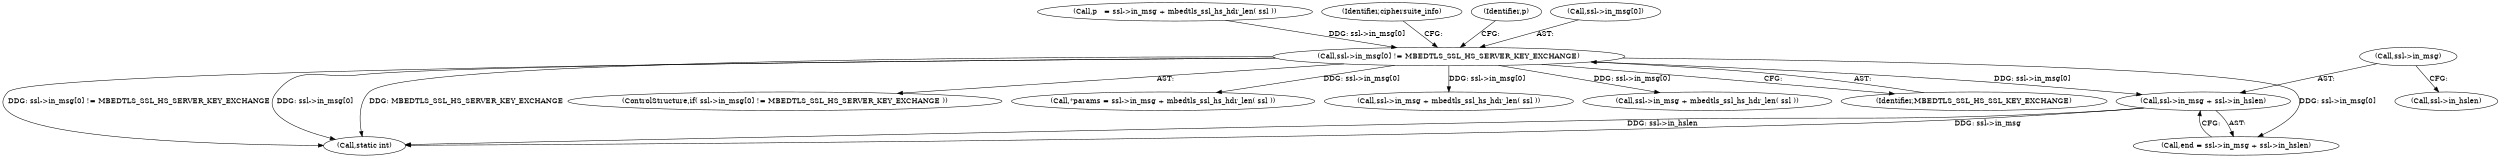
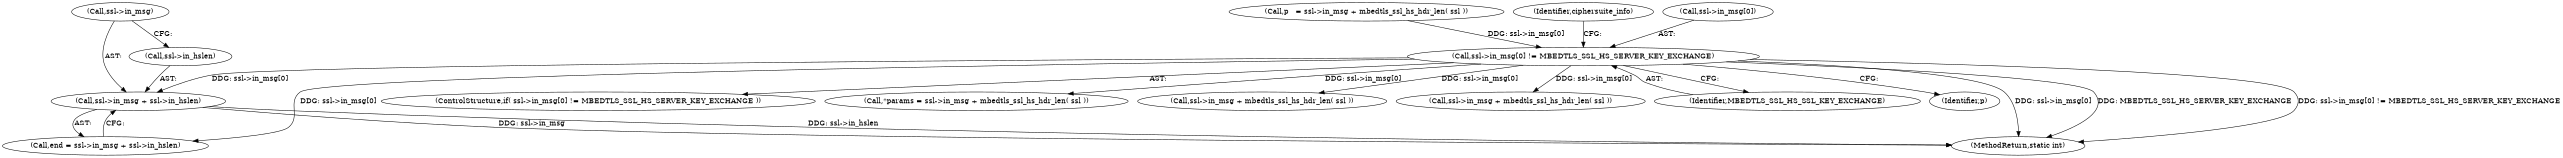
edge "(Identifier,p)" -> "(Call,ssl->in_msg[0] != MBEDTLS_SSL_HS_SERVER_KEY_EXCHANGE)": reversed
edge "(Call,ssl->in_hslen)" -> "(Call,ssl->in_msg + ssl->in_hslen)": added, label "AST:"
node "(Call,static int)": label "(Call,static int)" -> "(MethodReturn,static int)"
